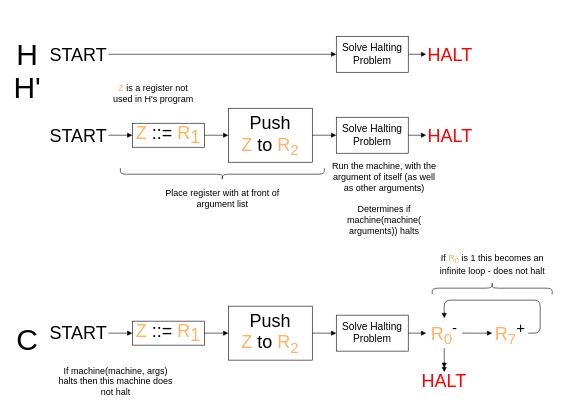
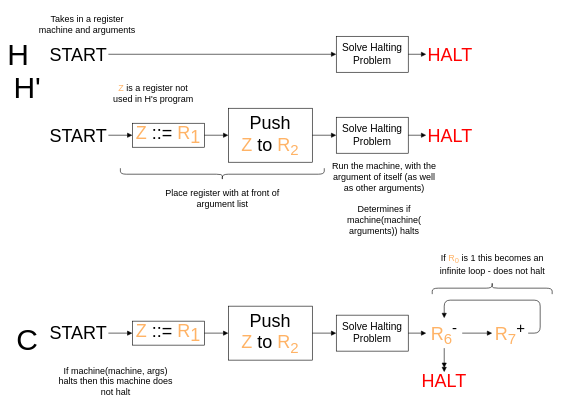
node "Takes in a register machine and arguments": added
node "H": moved (27, 54) -> (18, 54)
node "R0-": label "R0-" -> "R6-"
